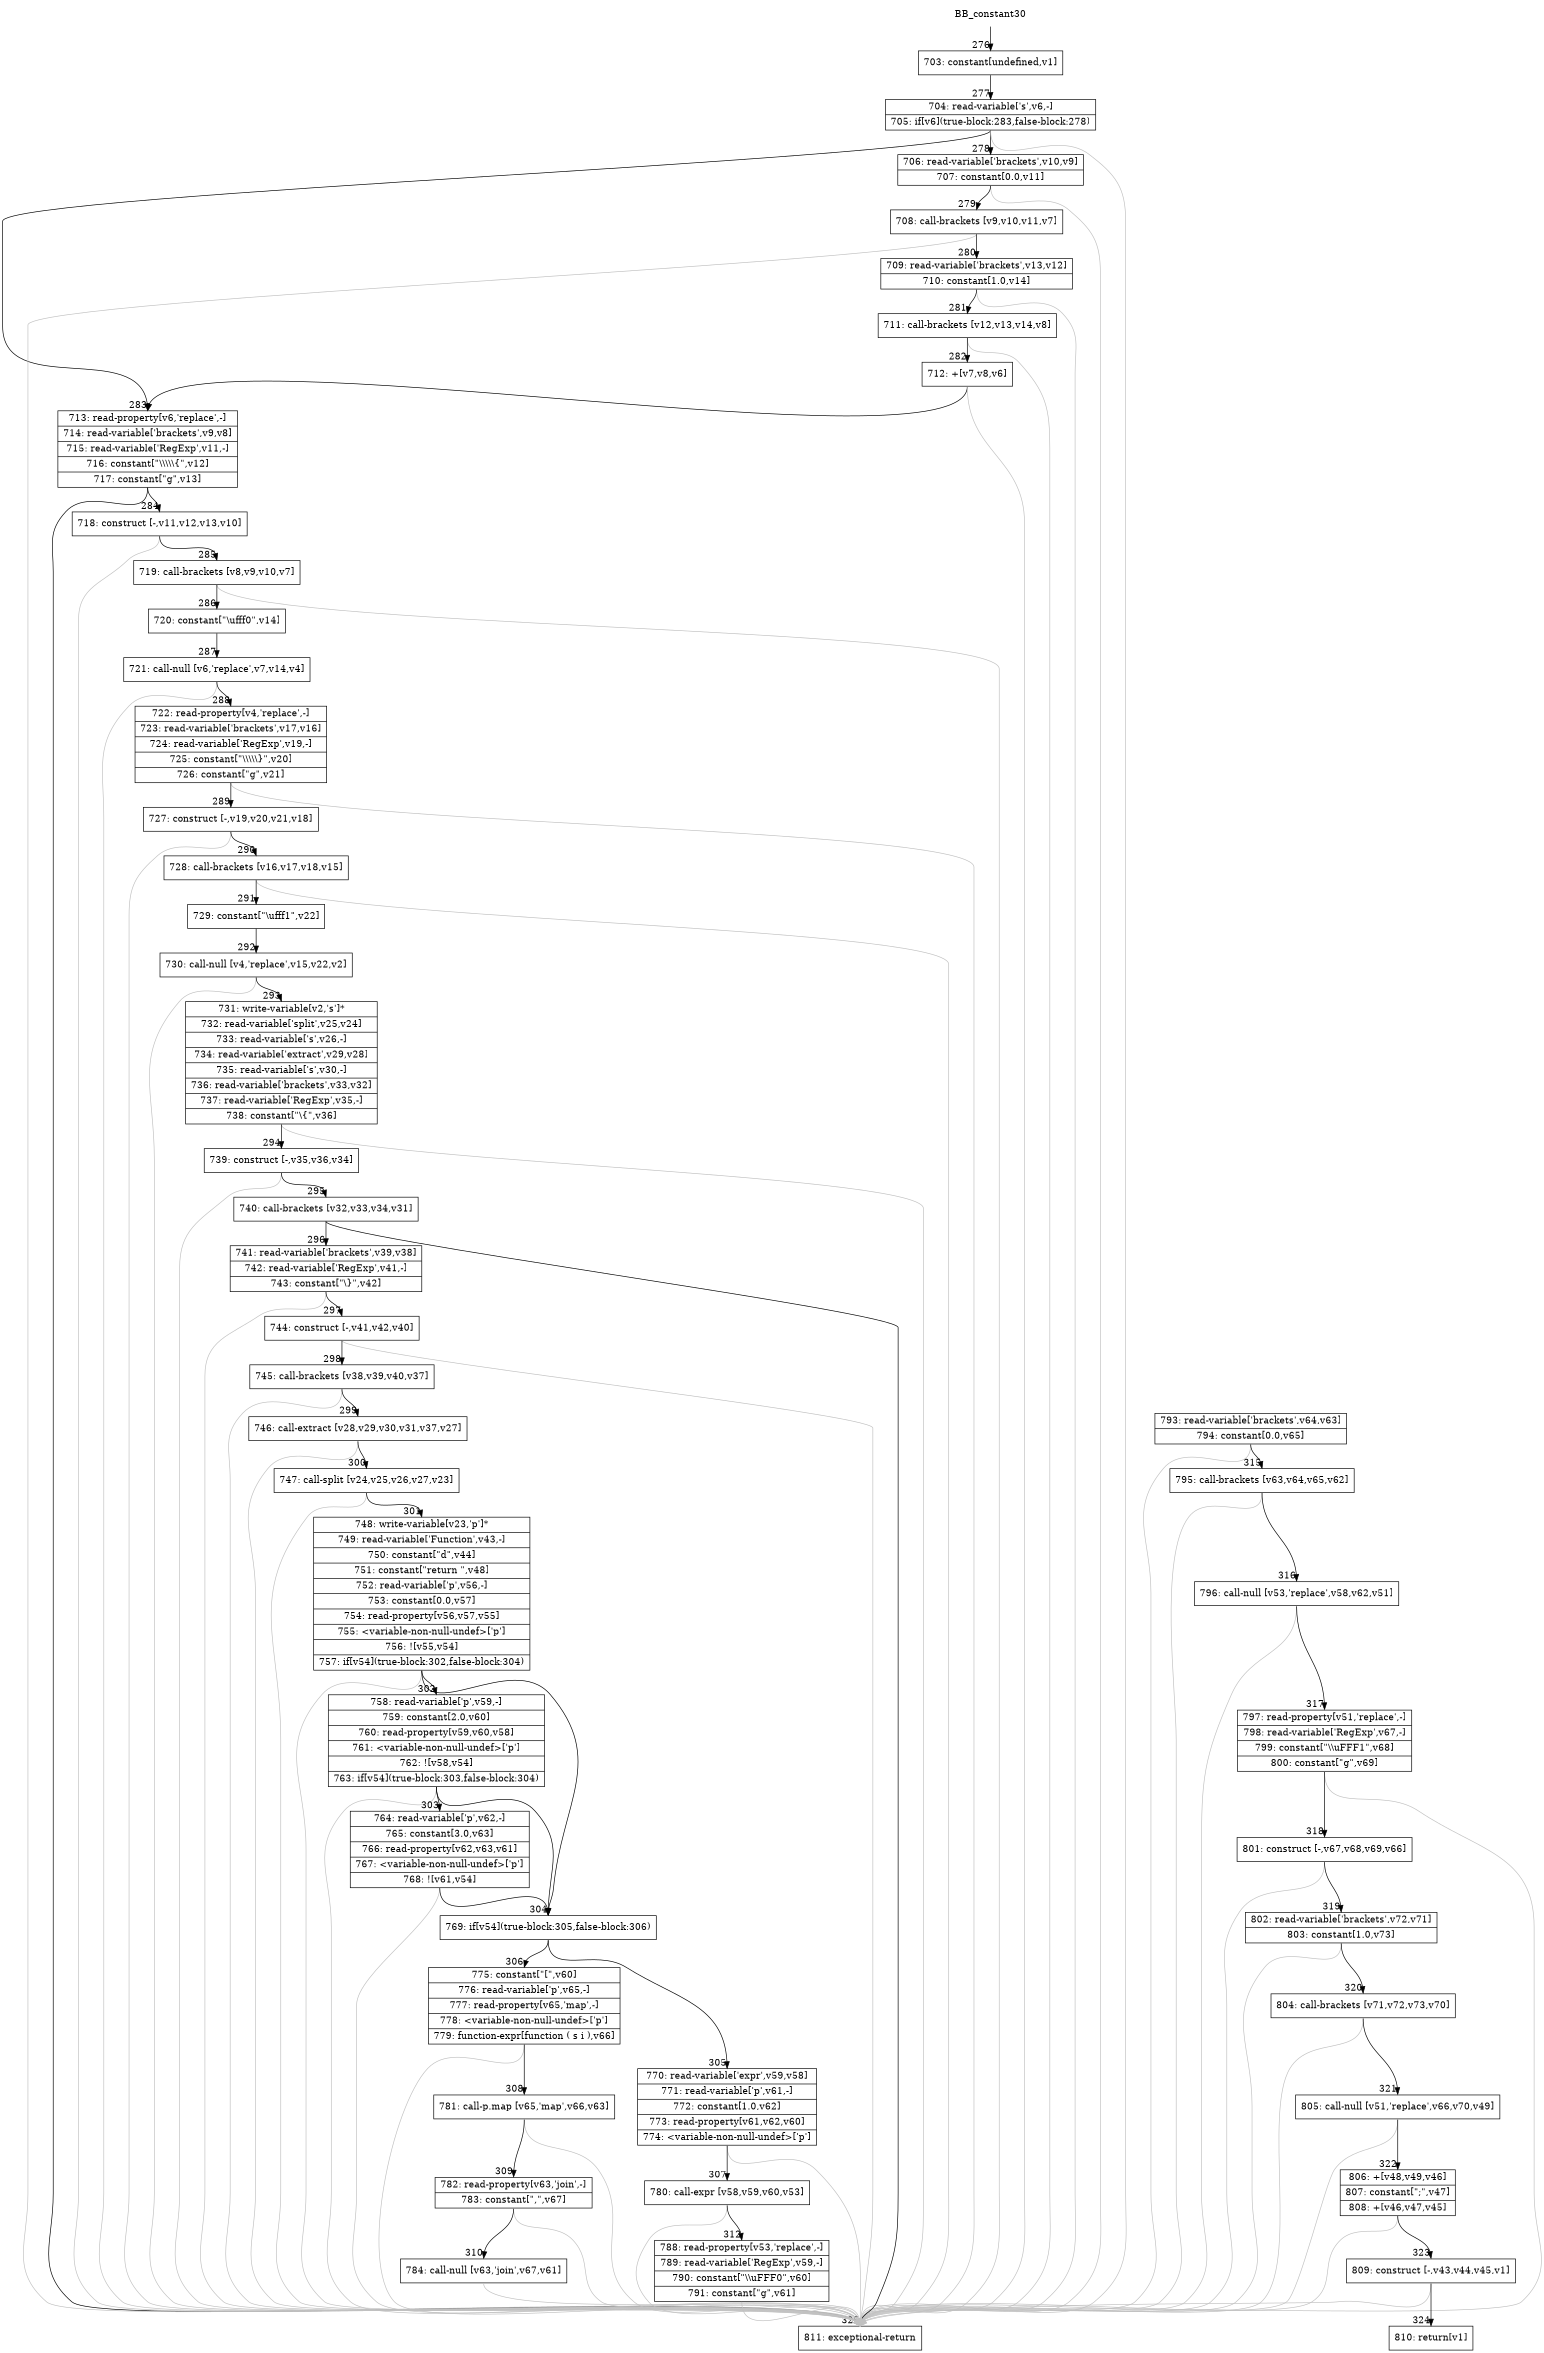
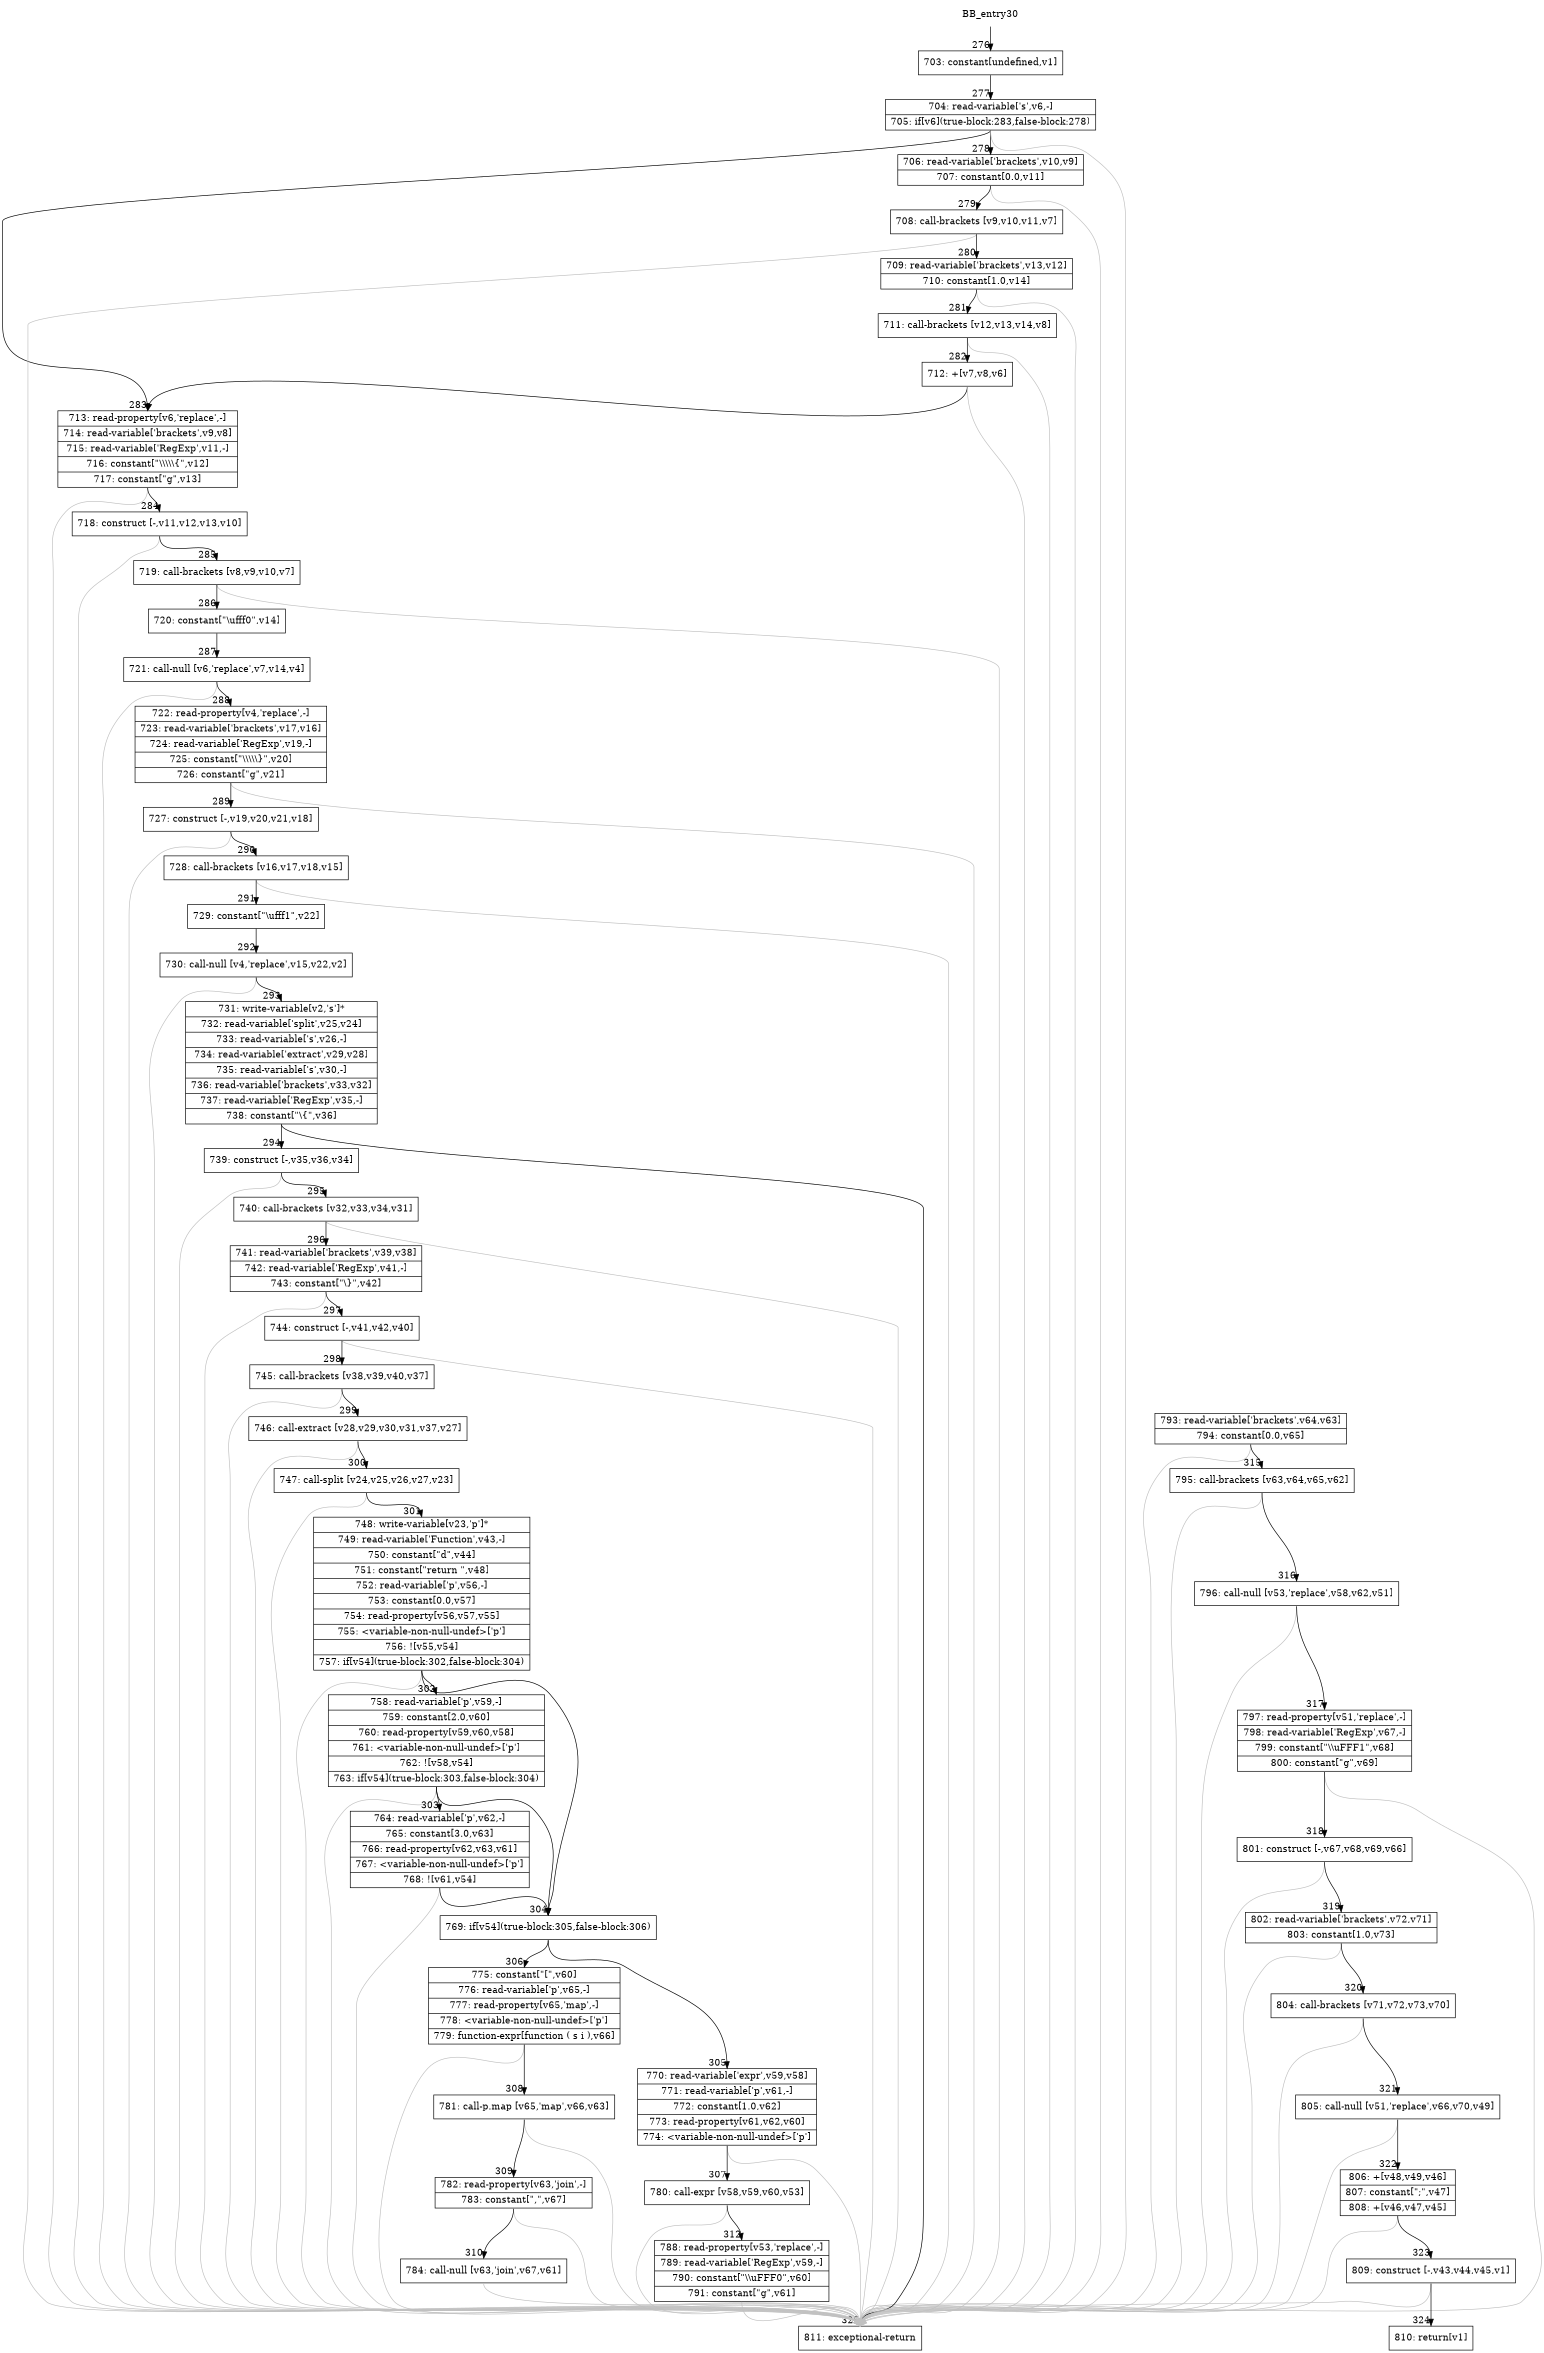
node "BB_constant30": label "BB_constant30" -> "BB_entry30"
edge "731: write-variable[v2,'s']*" -> "811: exceptional-return": color gray -> black
edge "740: call-brackets [v32,v33,v34,v31]" -> "811: exceptional-return": color black -> gray
edge "713: read-property[v6,'replace',-]" -> "811: exceptional-return": color black -> gray
